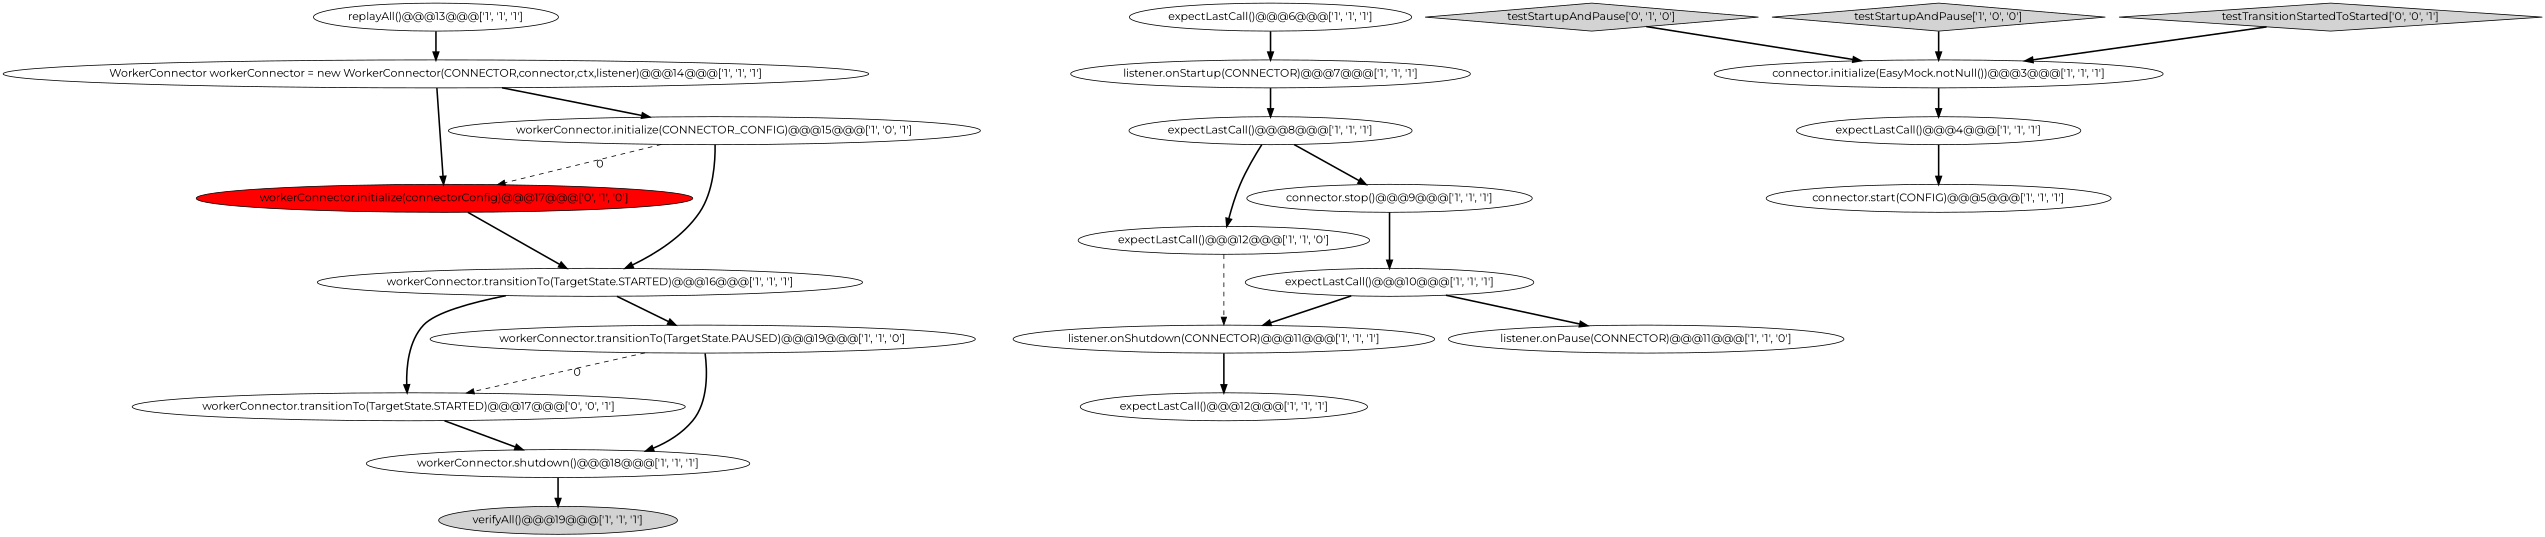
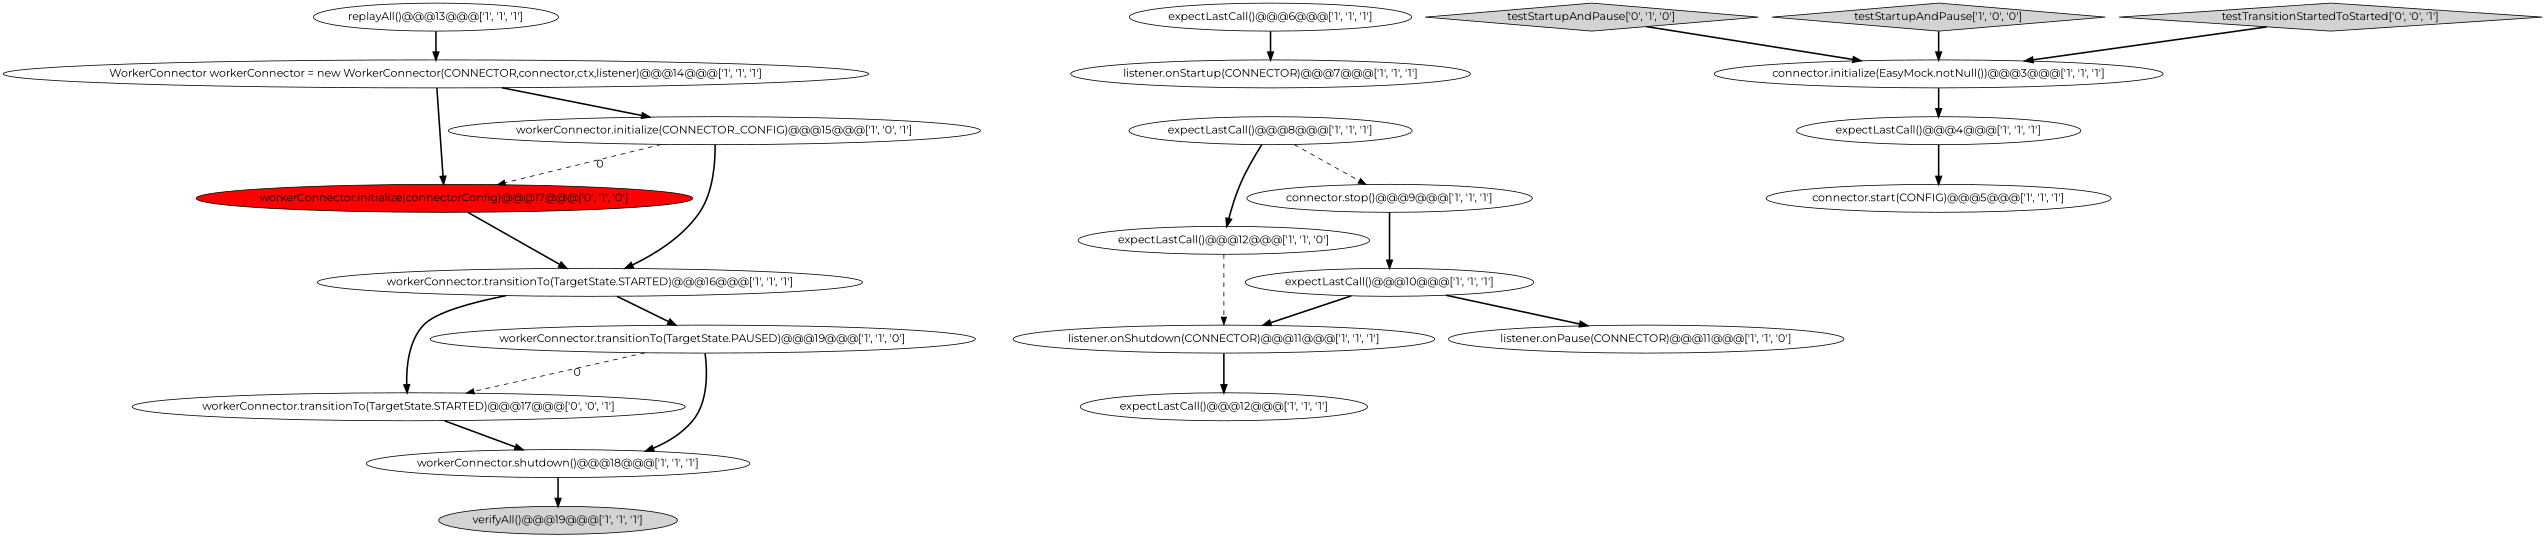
edge "listener.onStartup(CONNECTOR)@@@7@@@['1', '1', '1']" -> "expectLastCall()@@@8@@@['1', '1', '1']": removed
edge "expectLastCall()@@@8@@@['1', '1', '1']" -> "connector.stop()@@@9@@@['1', '1', '1']": style bold -> dashed
